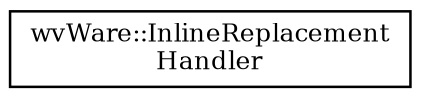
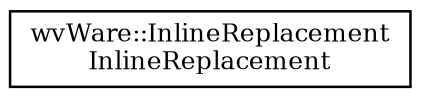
node "wvWare::InlineReplacement Handler": label "wvWare::InlineReplacement Handler" -> "wvWare::InlineReplacement InlineReplacement"
